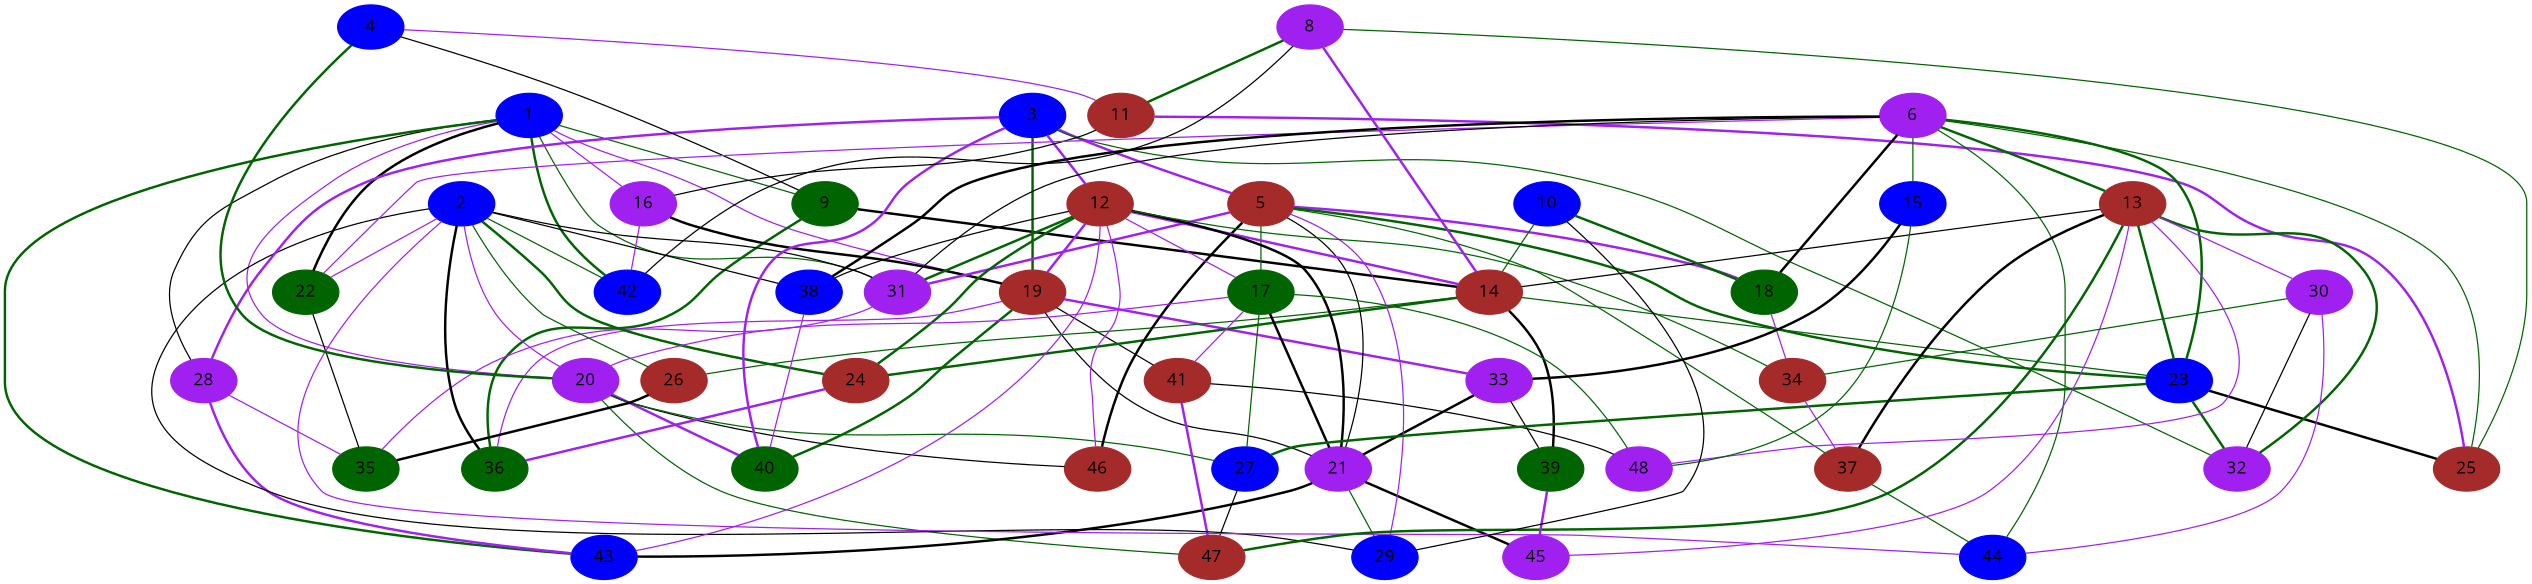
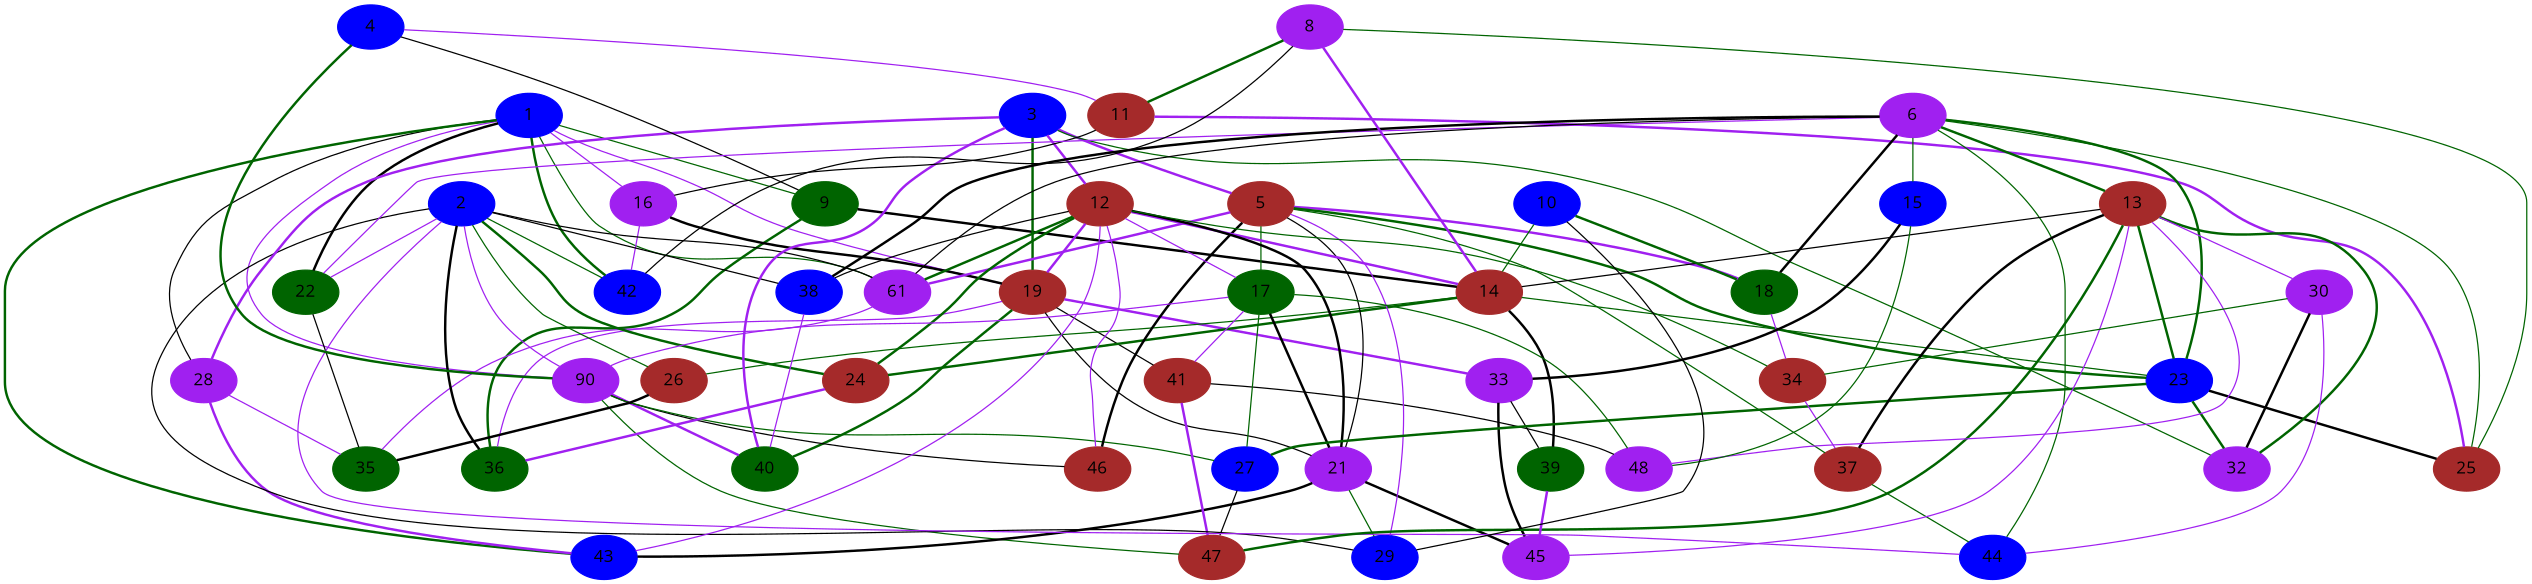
node "31": label "31" -> "61"
edge "30" -- "32": style solid -> bold
node "20": label "20" -> "90"
edge "33" -- "21": now "33" -- "45"
